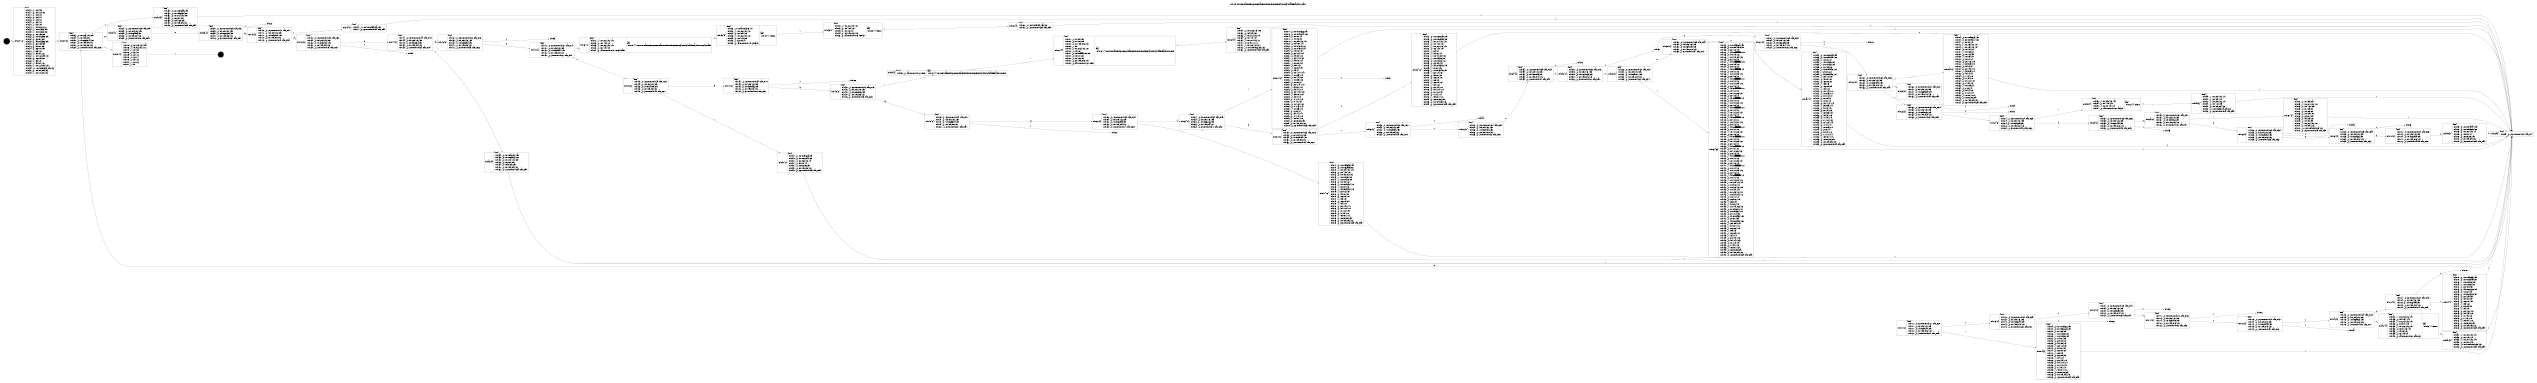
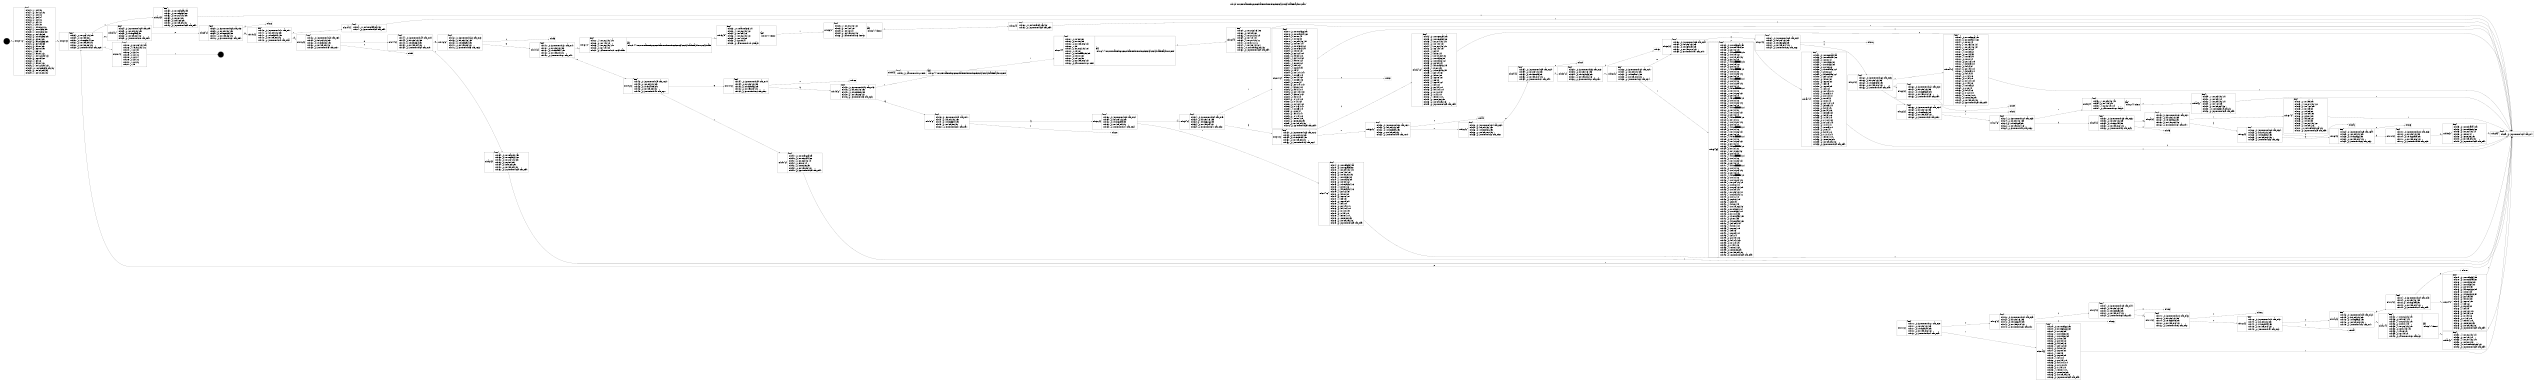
edge "0x401d60" -> "0x401604 [28]": now "0x4015e8 [28]" -> "0x401604 [28]"
